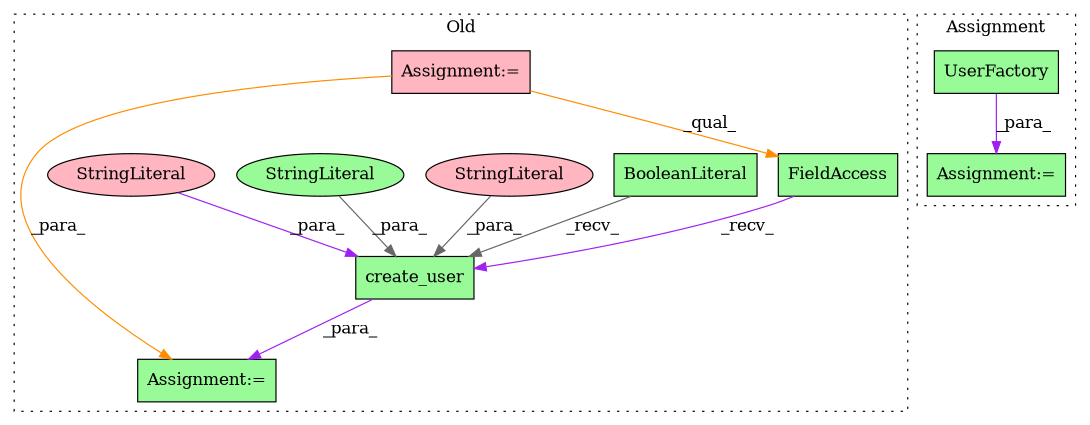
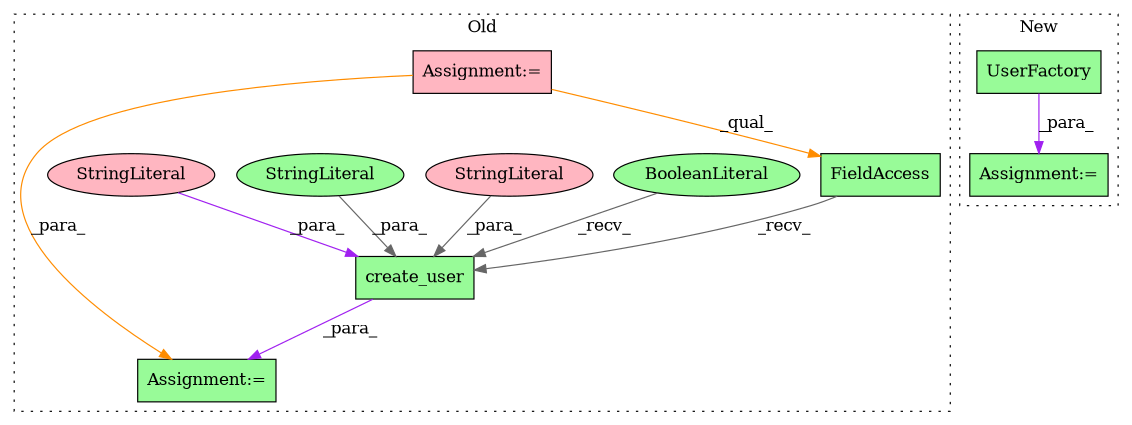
cluster "Assignment": label "Assignment" -> "New"
node "BooleanLiteral": shape box -> ellipse
edge "FieldAccess" -> "create_user": color purple -> gray40
